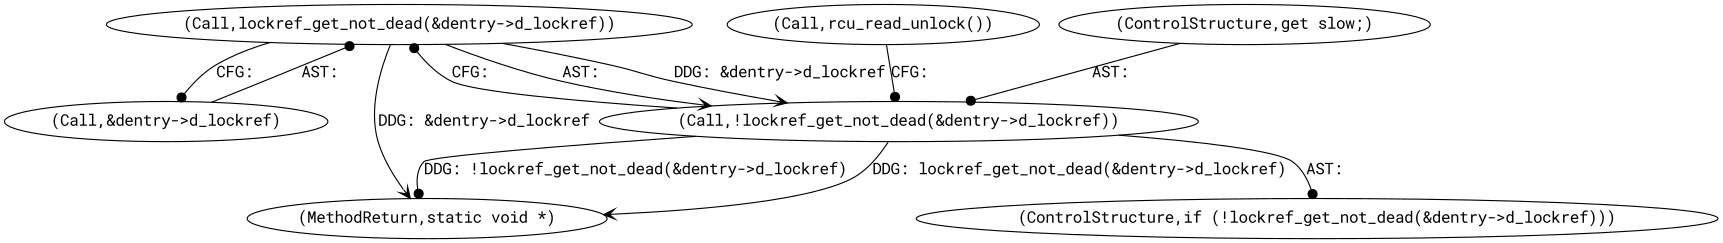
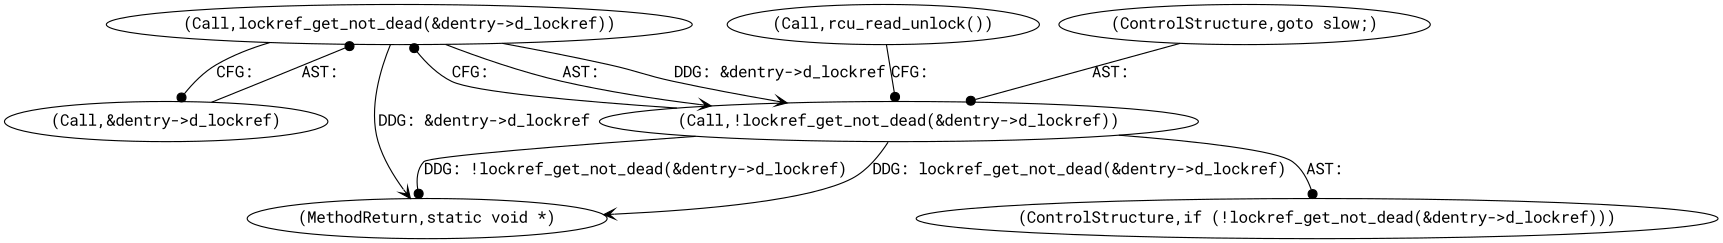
node "(ControlStructure,get slow;)": label "(ControlStructure,get slow;)" -> "(ControlStructure,goto slow;)"
